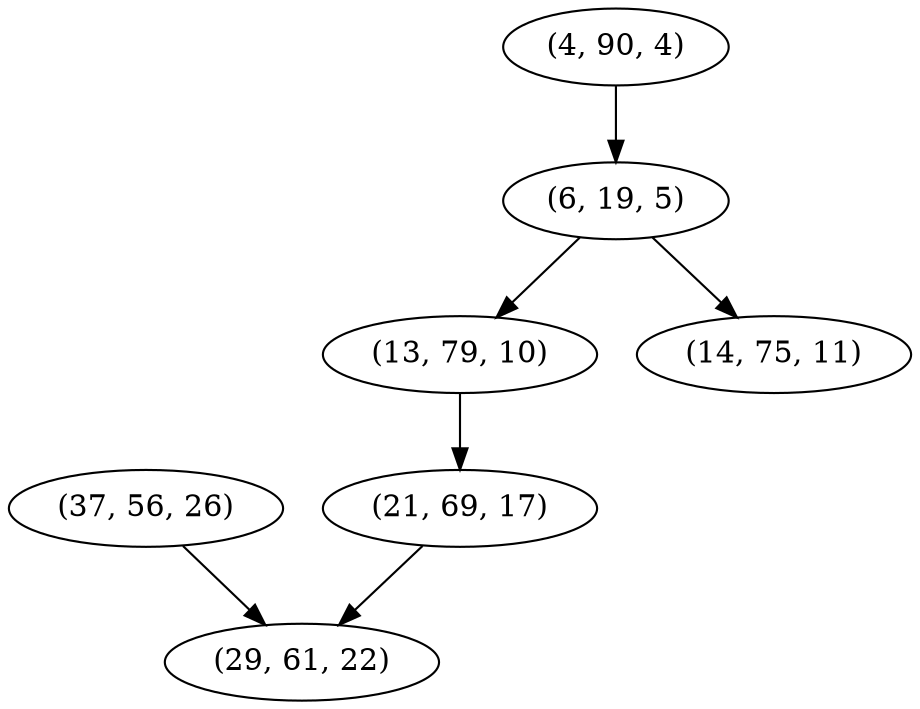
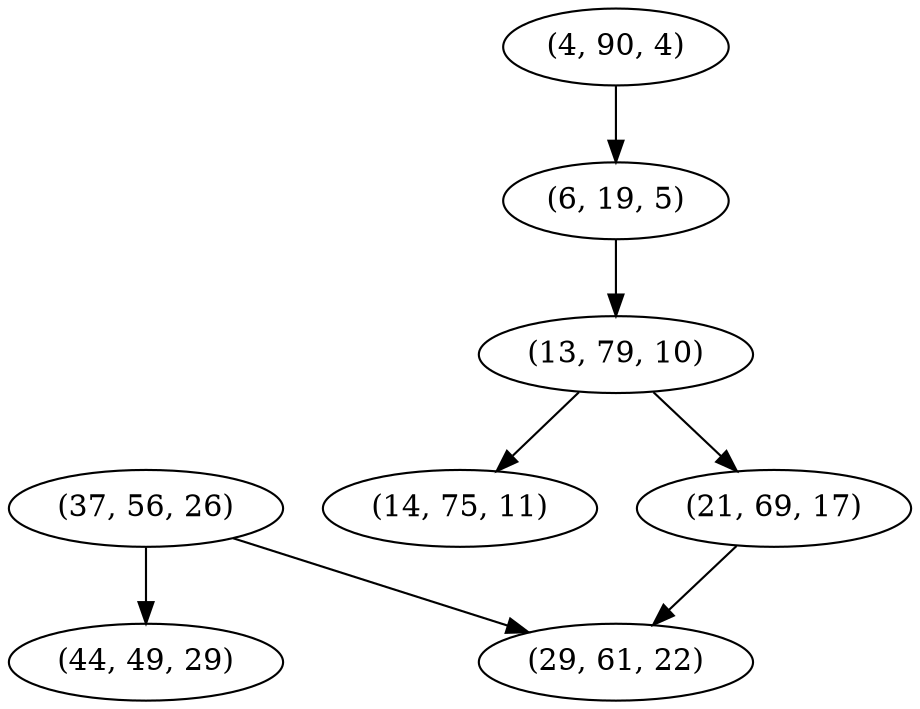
edge "(6, 19, 5)" -> "(14, 75, 11)": now "(13, 79, 10)" -> "(14, 75, 11)"
node "(44, 49, 29)": added
